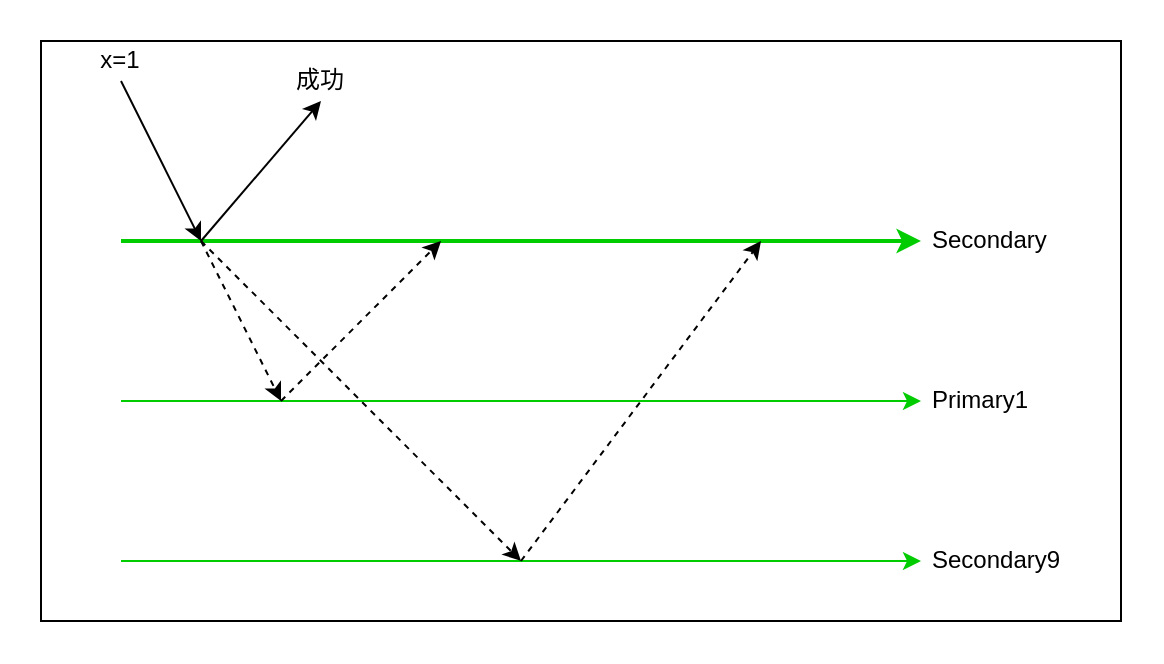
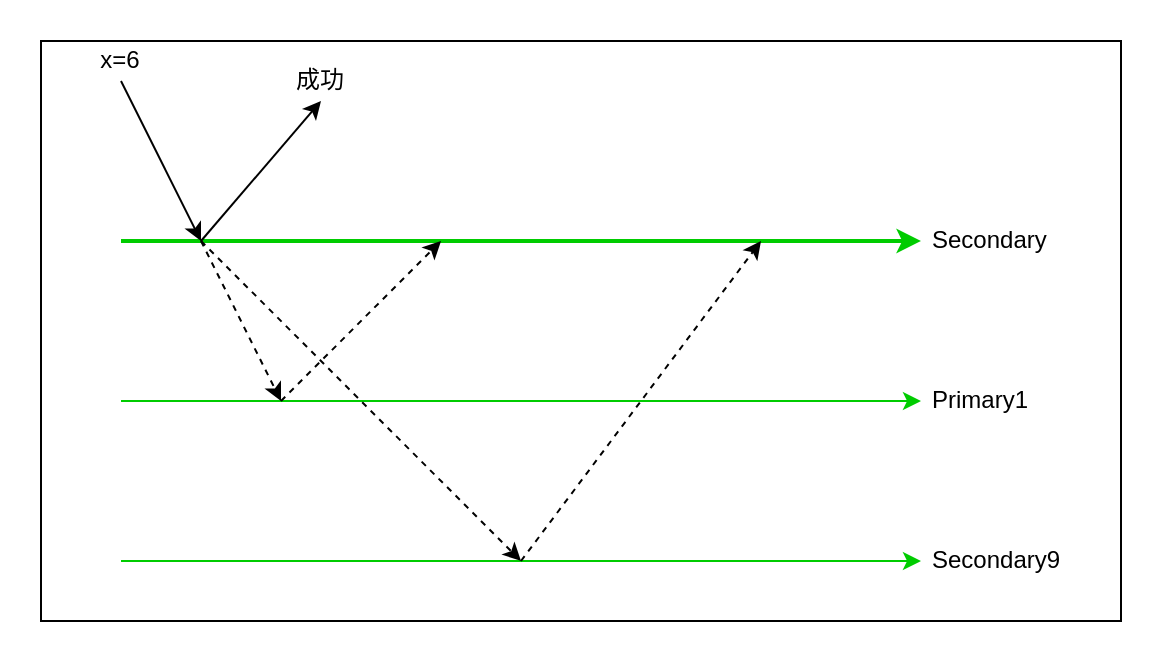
node "x=1": label "x=1" -> "x=6"
